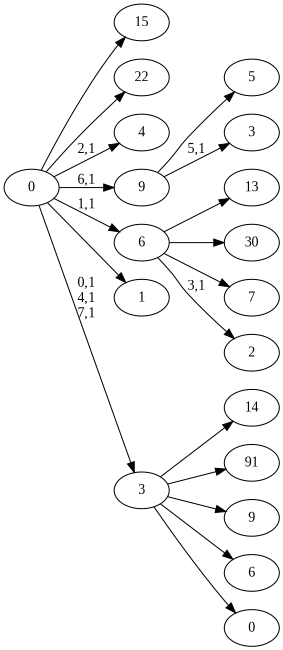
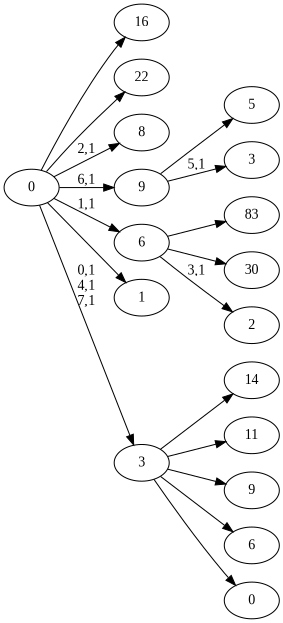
node "15": label "15" -> "16"
node "4": label "4" -> "8"
node "13": label "13" -> "83"
node "7": removed
node "91": label "91" -> "11"
